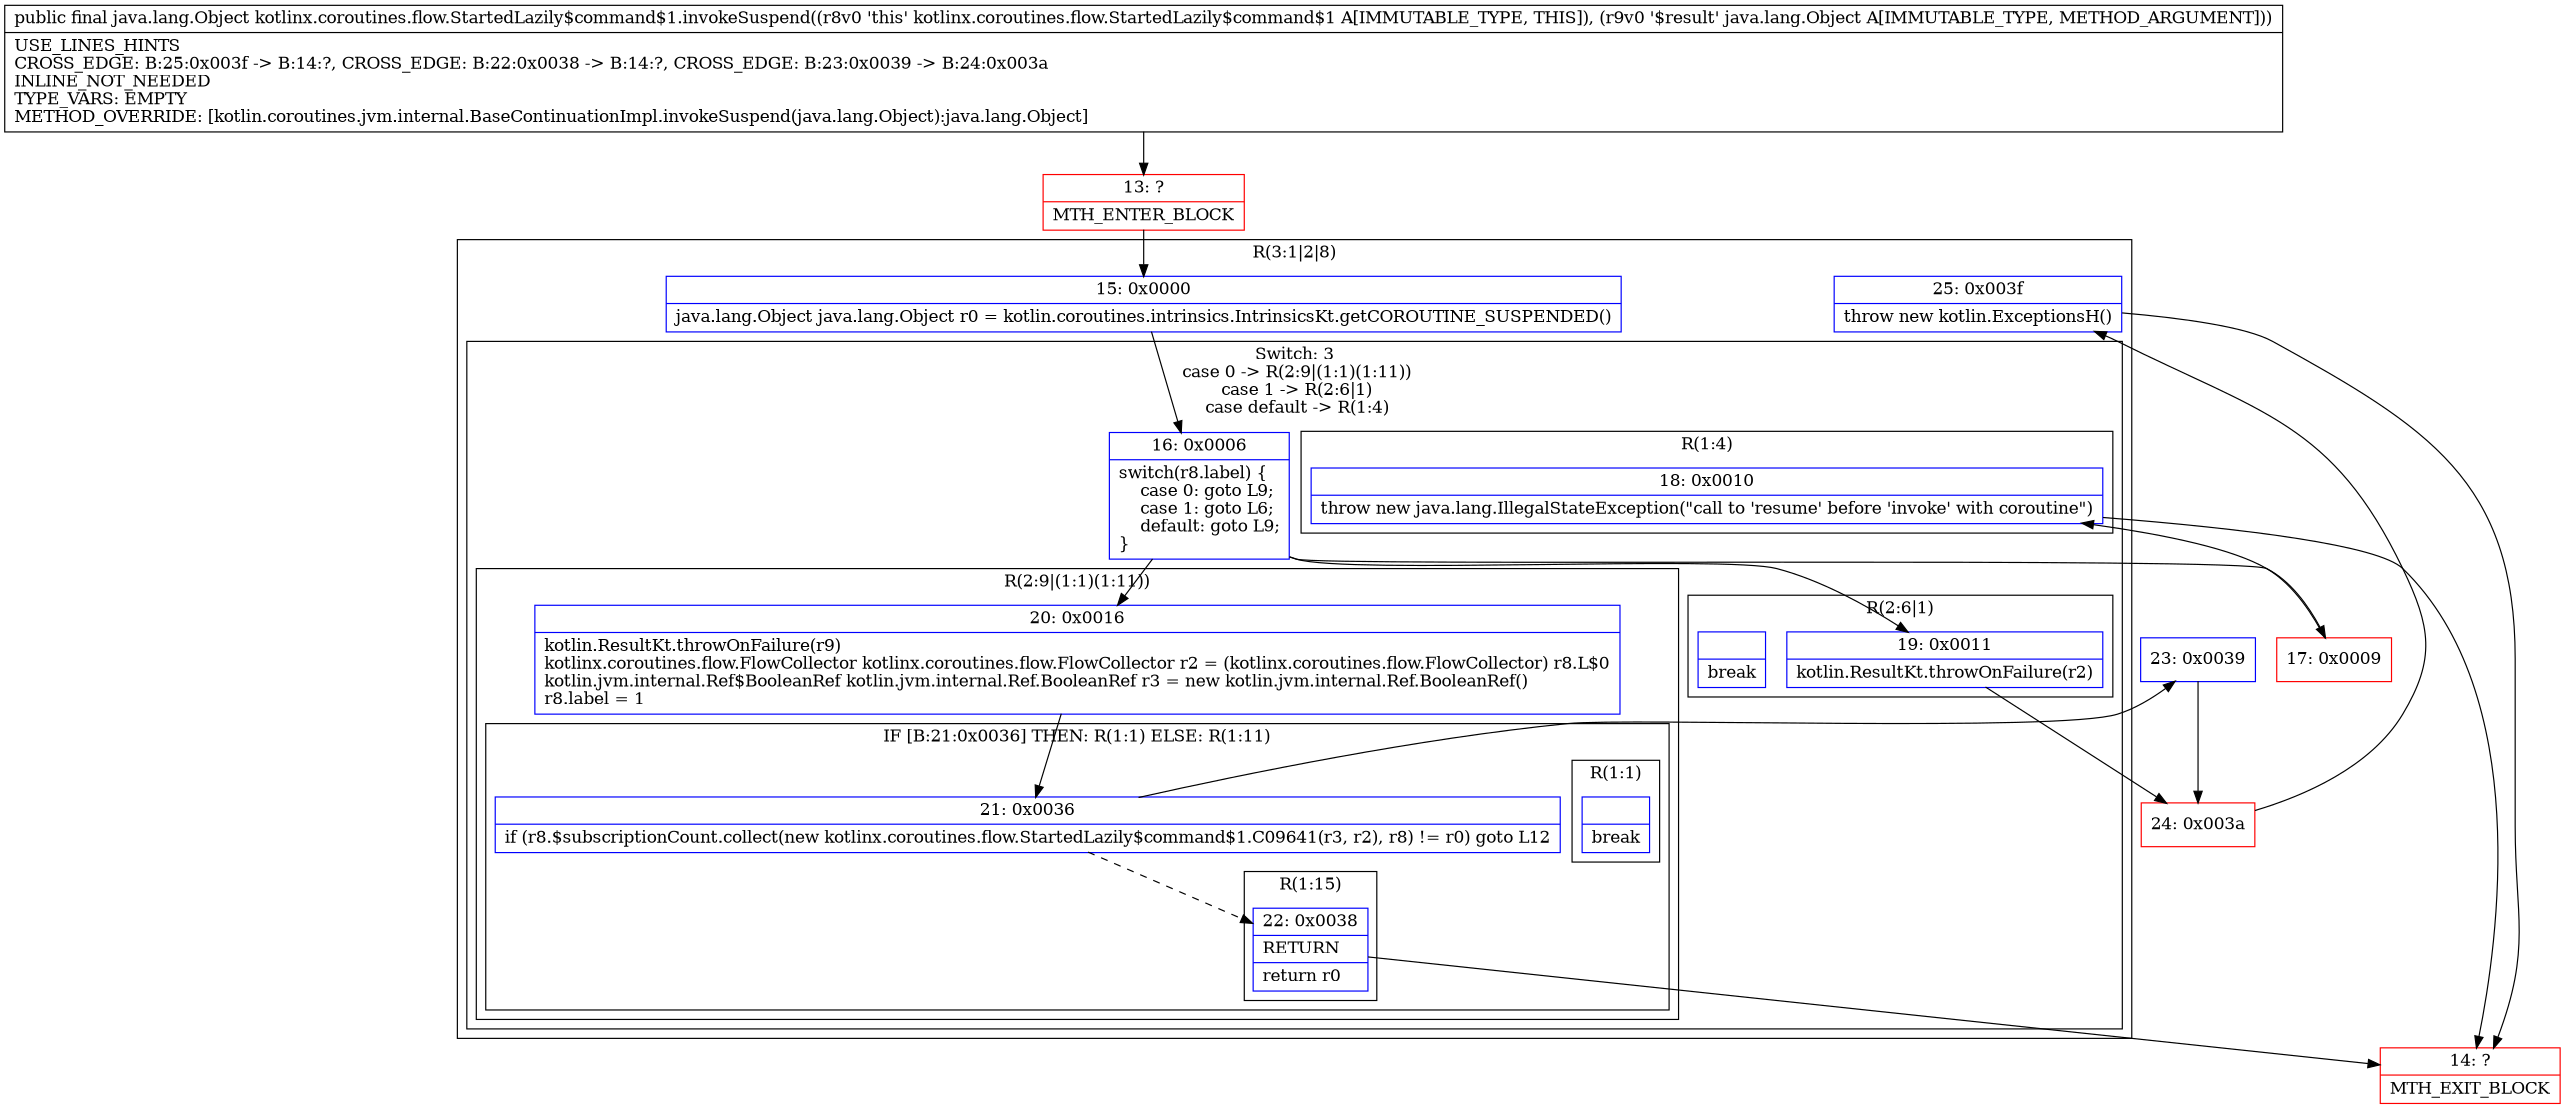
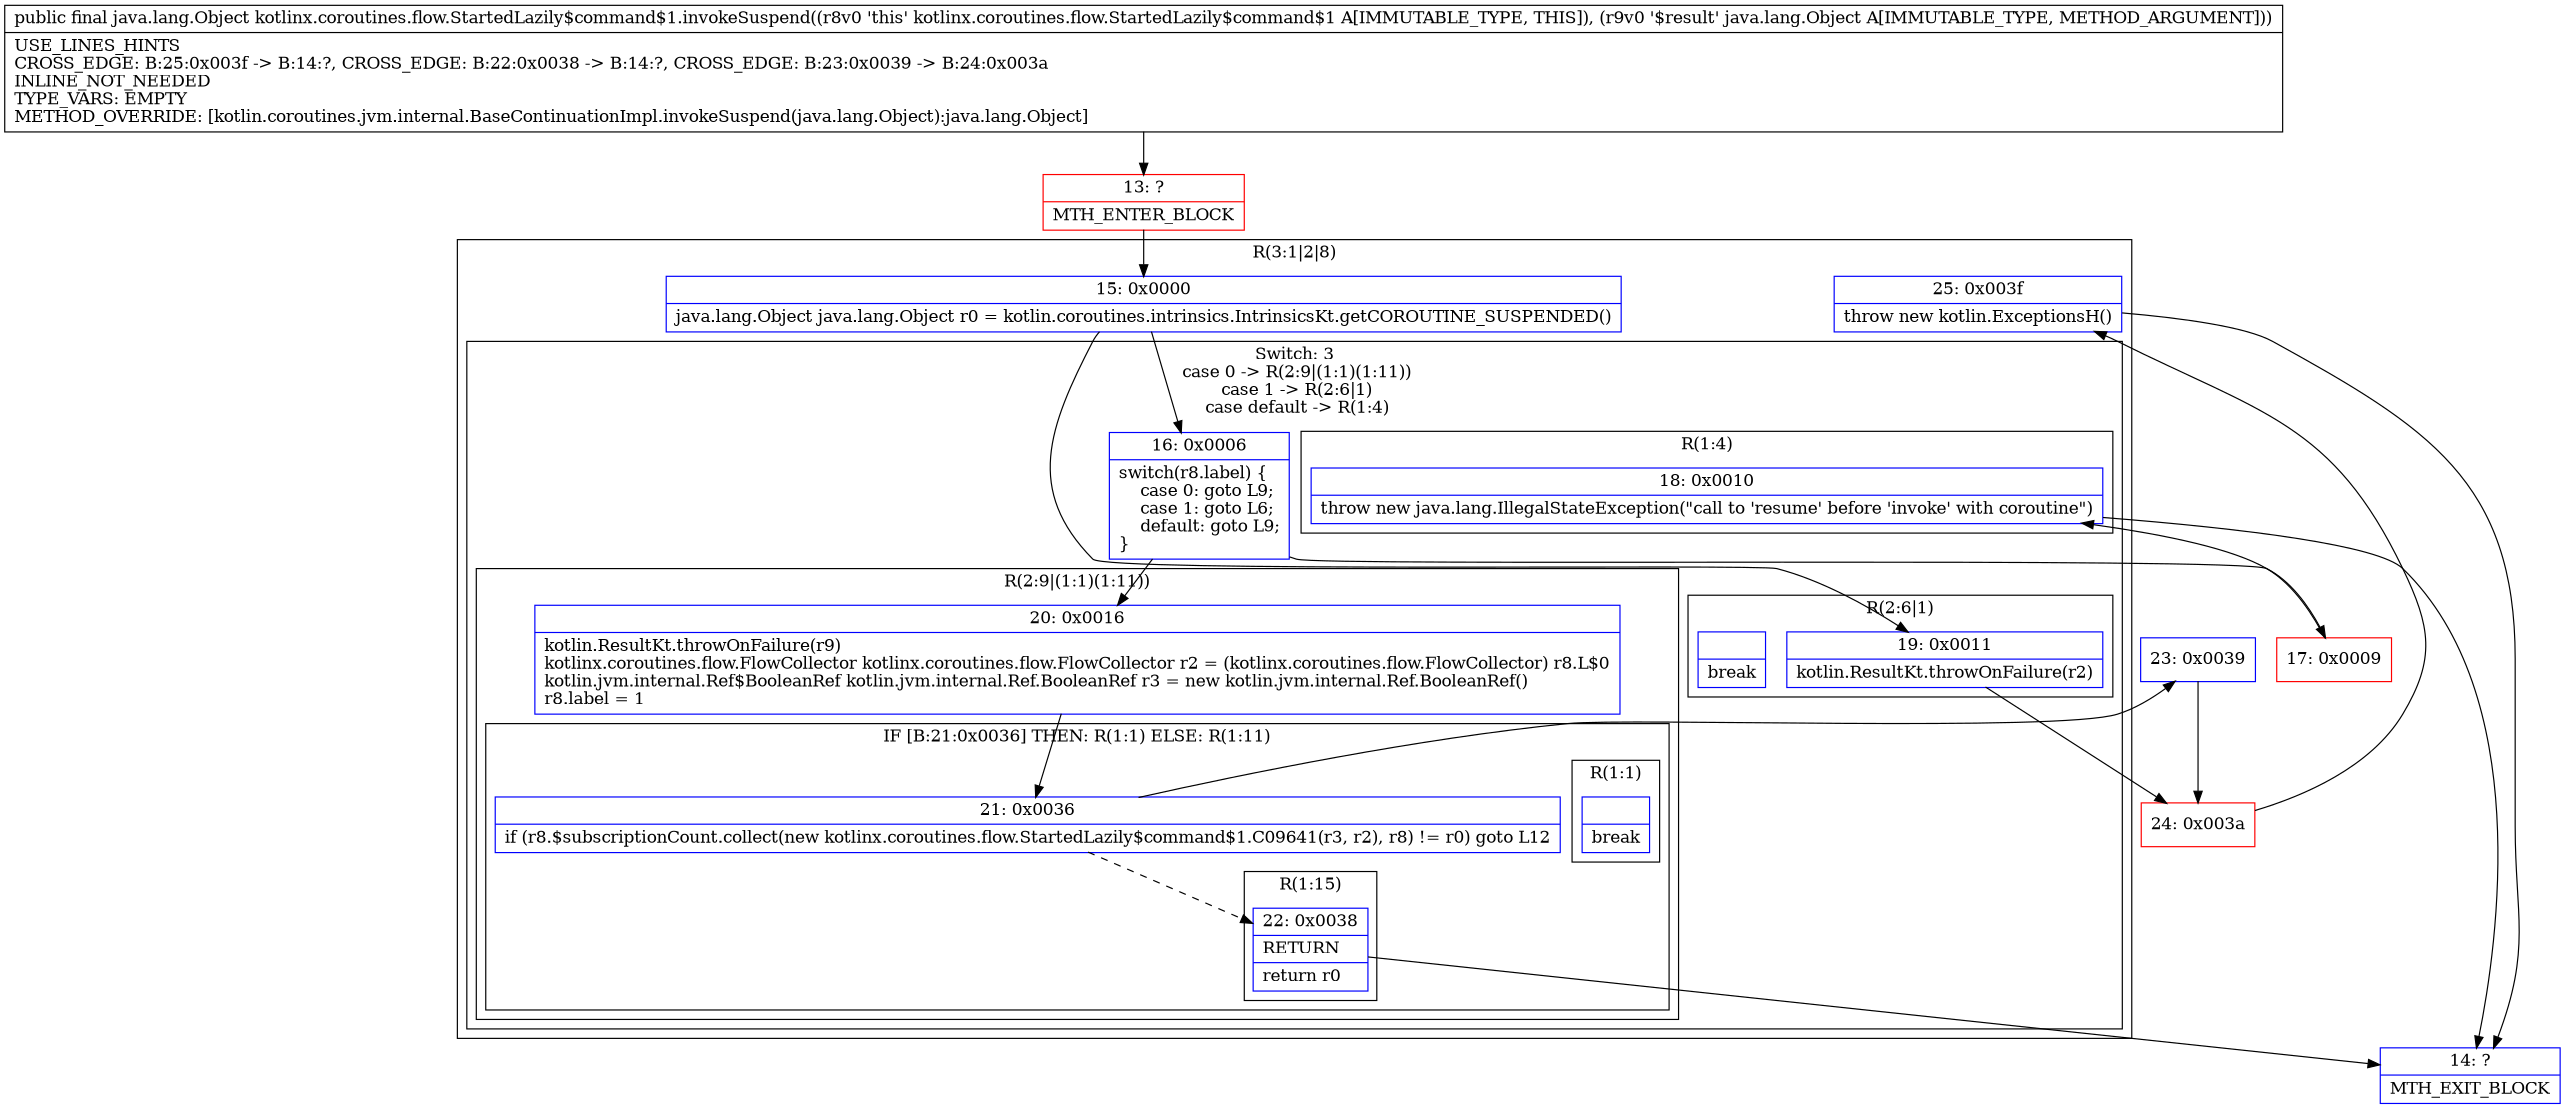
edge "16: 0x0006" -> "19: 0x0011": now "15: 0x0000" -> "19: 0x0011"
node "14: ?": color red -> blue
